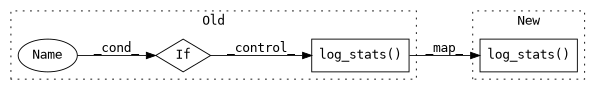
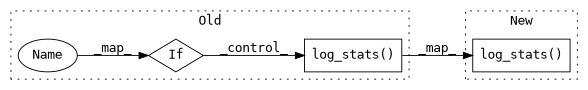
edge "Name" -> "If": label "_cond_" -> "_map_"
